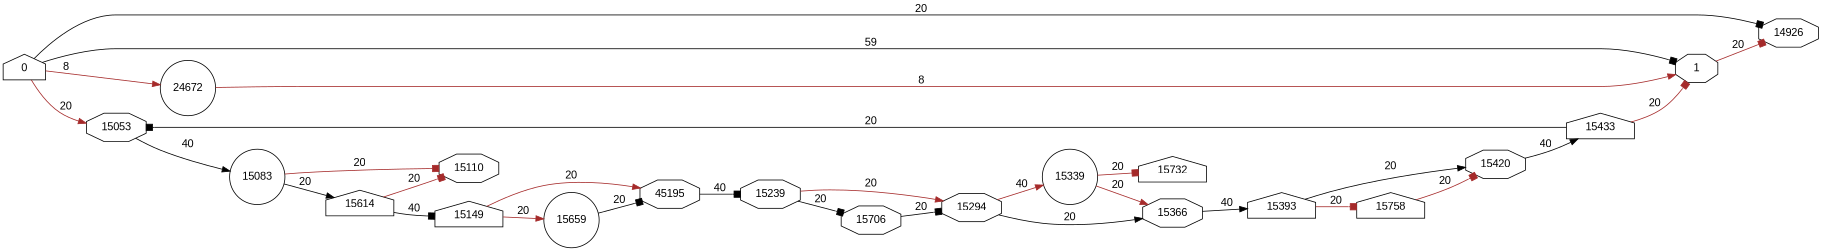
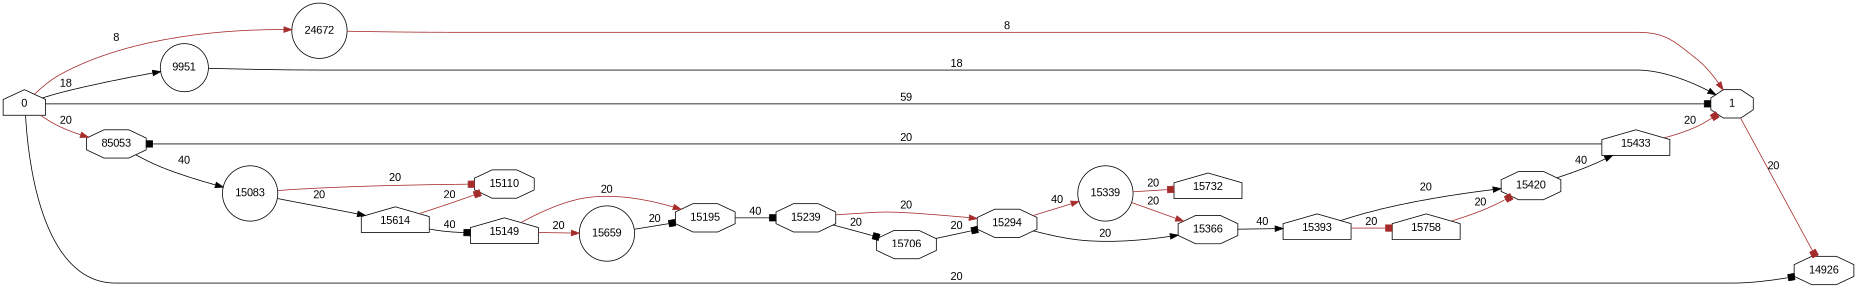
node "9951": added
node "15053": label "15053" -> "85053"
node "45195": label "45195" -> "15195"
